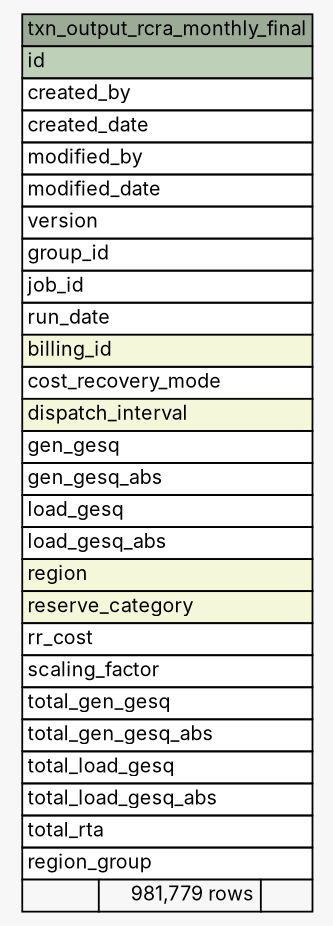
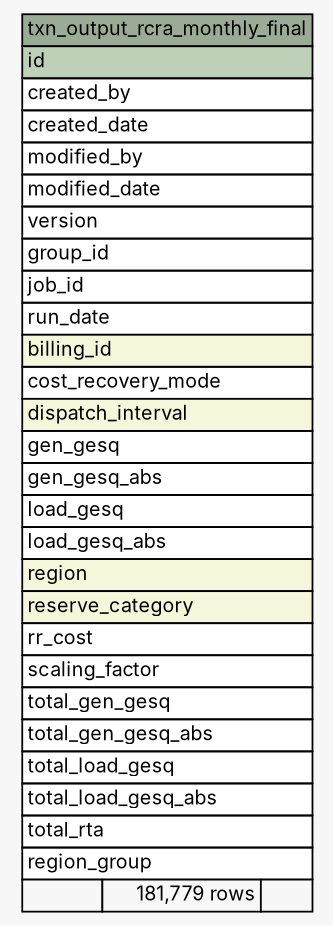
node "txn_output_rcra_monthly_final": text "981,779 rows" -> "181,779 rows"
